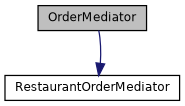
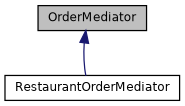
edge "OrderMediator" -> "RestaurantOrderMediator": reversed
